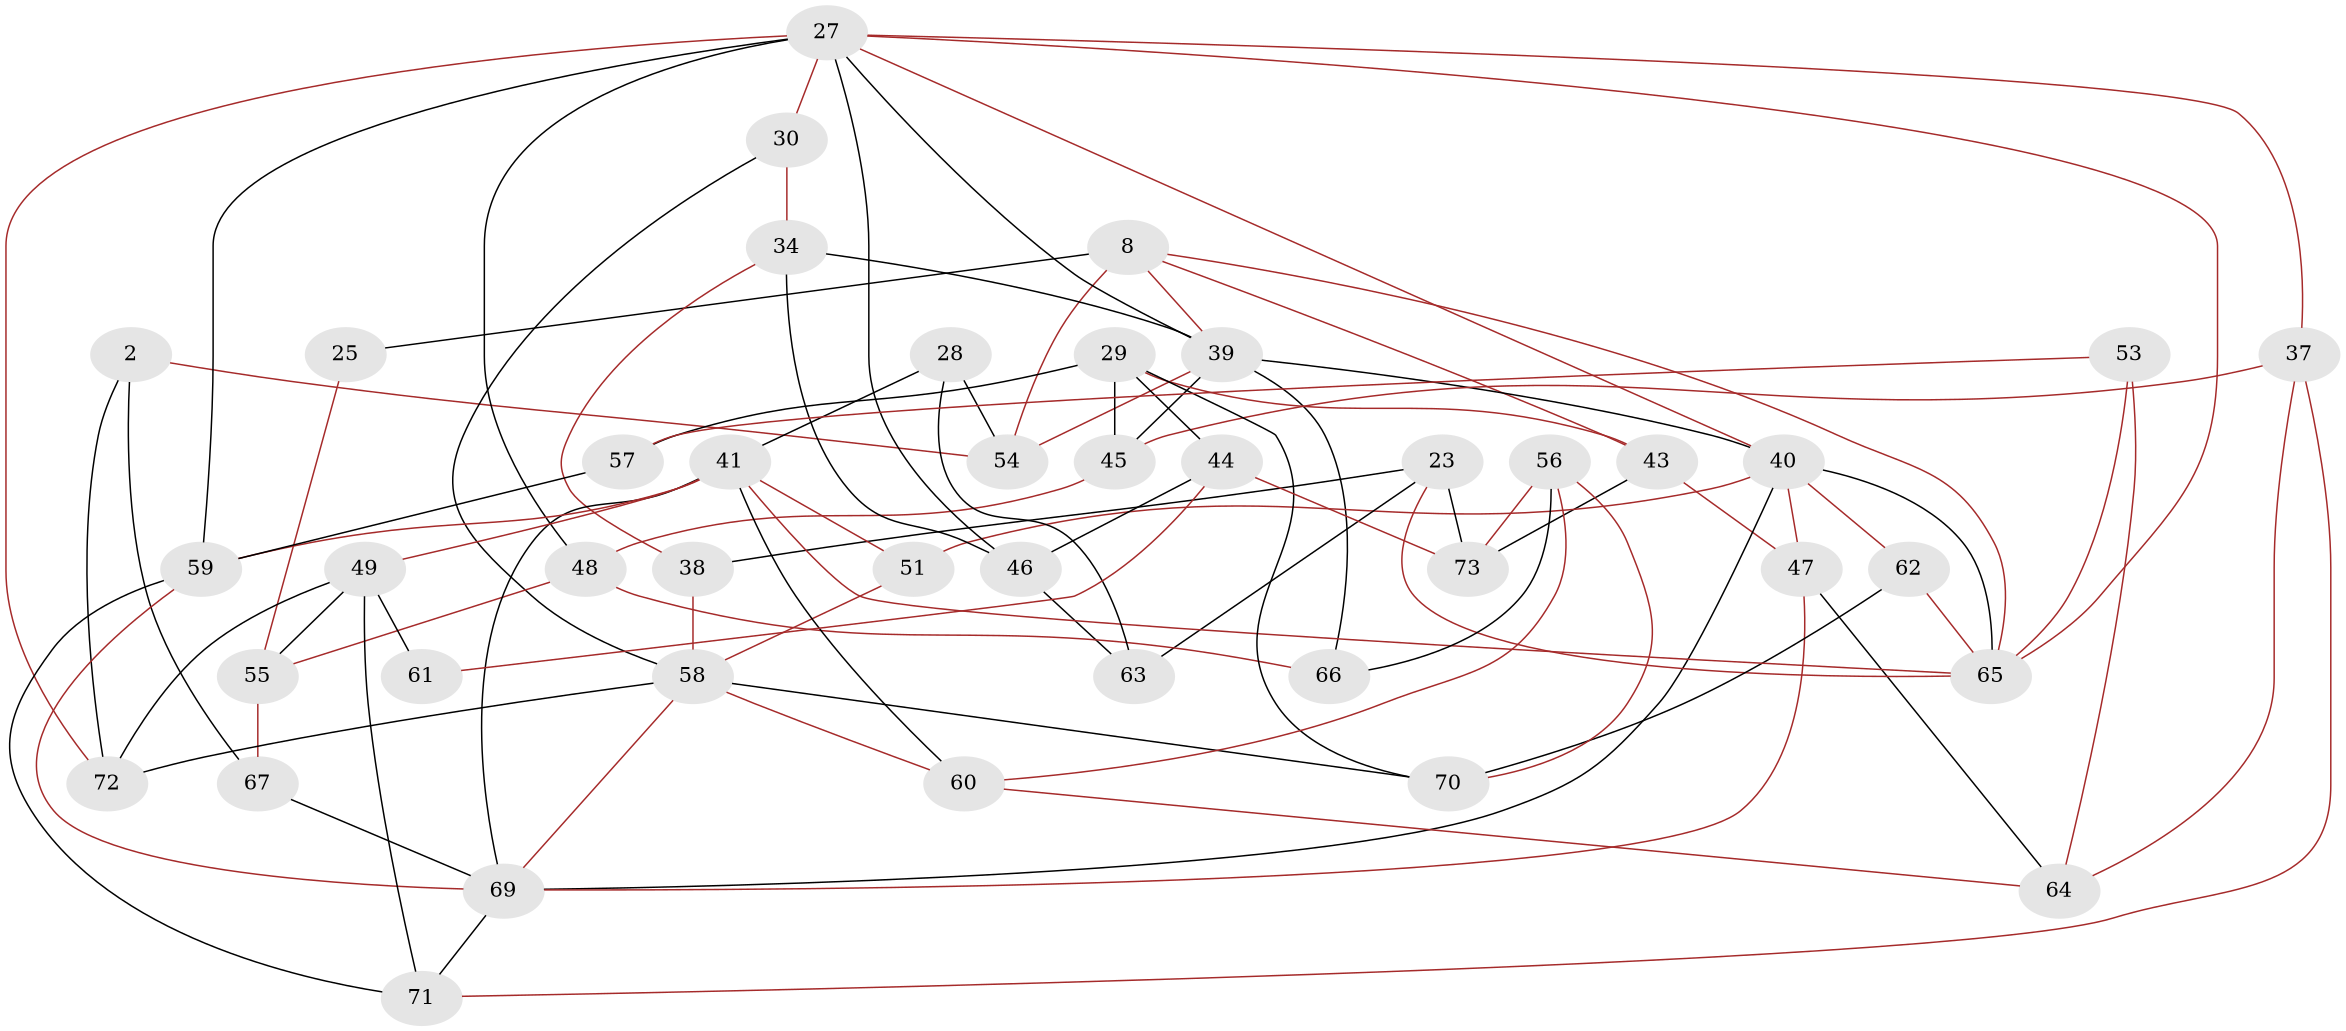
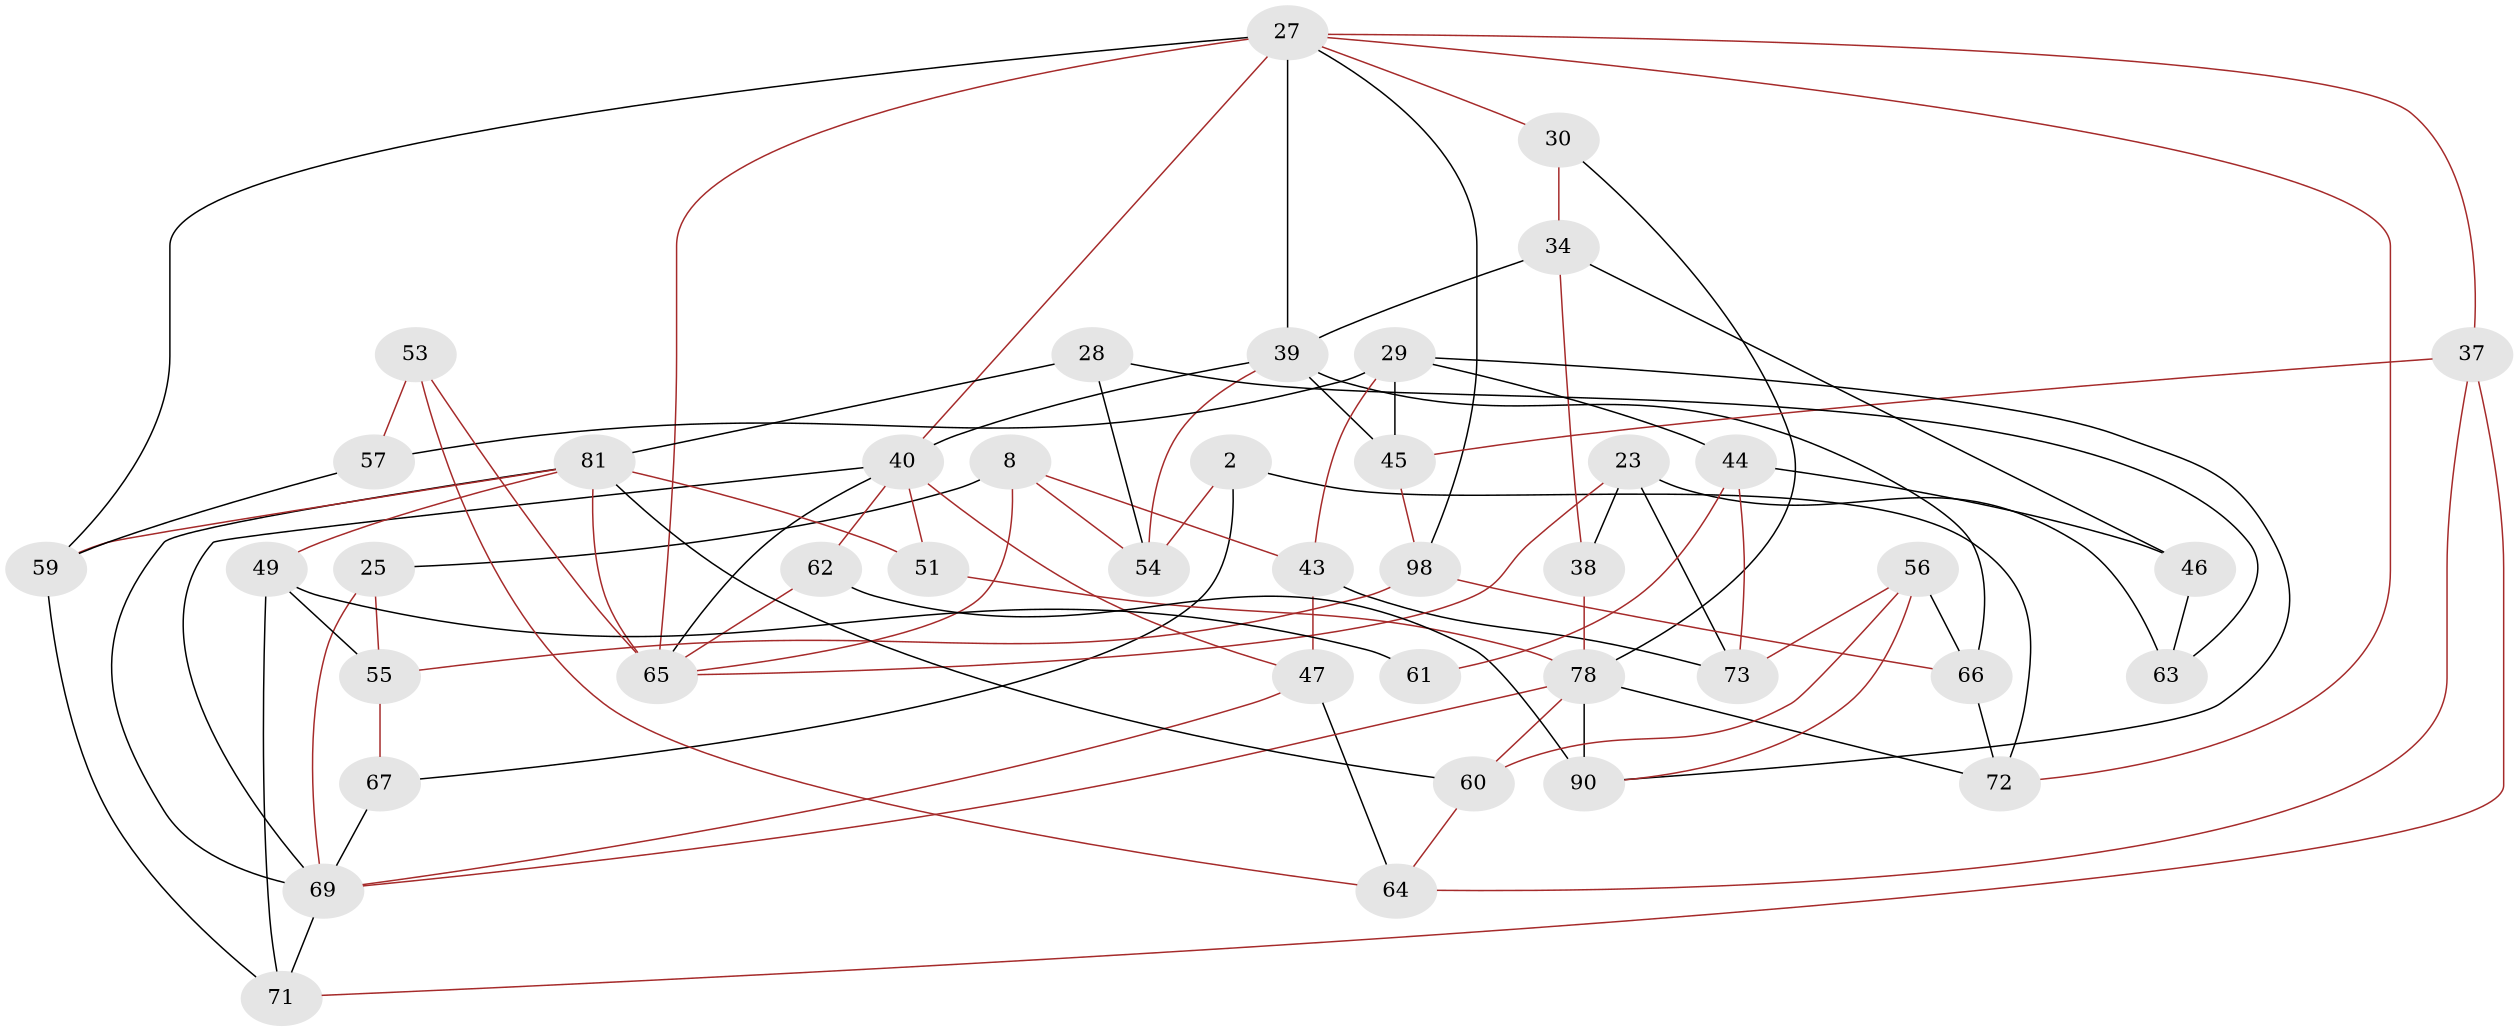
edge "8" -- "39": removed
edge "27" -- "46": removed
node "41": label "41" -> "81"
node "48": label "48" -> "98"
edge "49" -- "72": now "66" -- "72"
node "58": label "58" -> "78"
node "70": label "70" -> "90"
edge "59" -- "69": now "25" -- "69"
